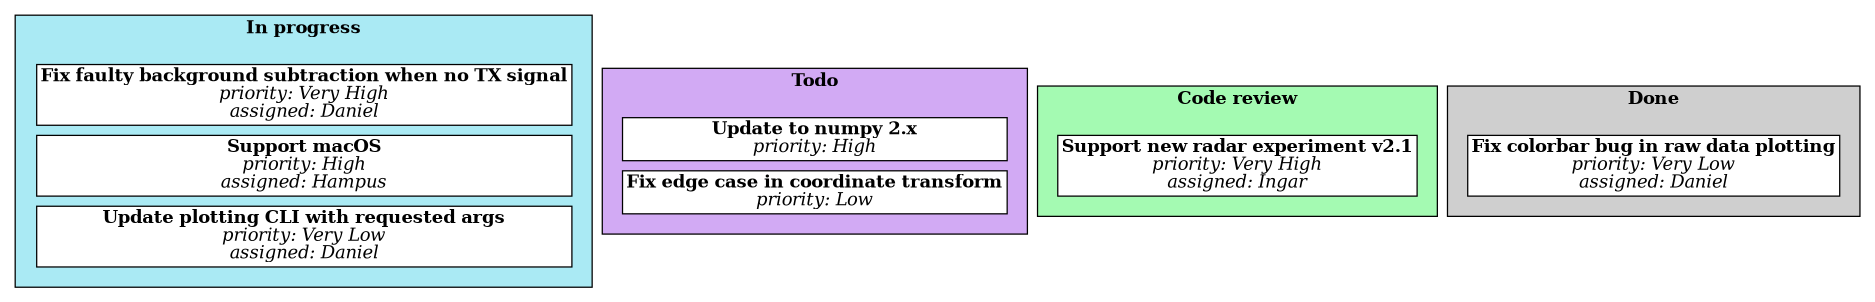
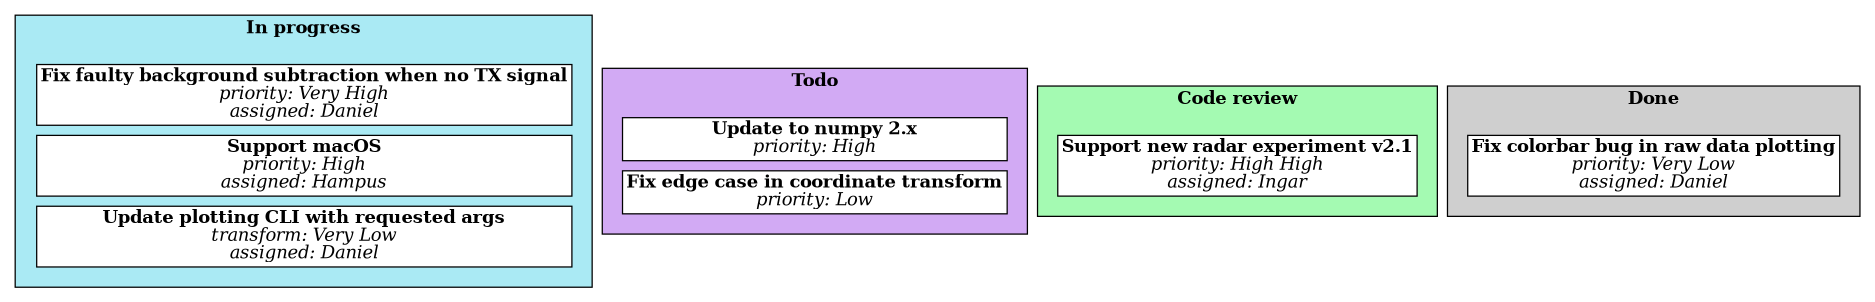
node "Support new radar experiment v2.1": text "priority: Very High" -> "priority: High High"
node "Fix faulty background subtraction when no TX signal": text "priority: Very Low" -> "transform: Very Low"
